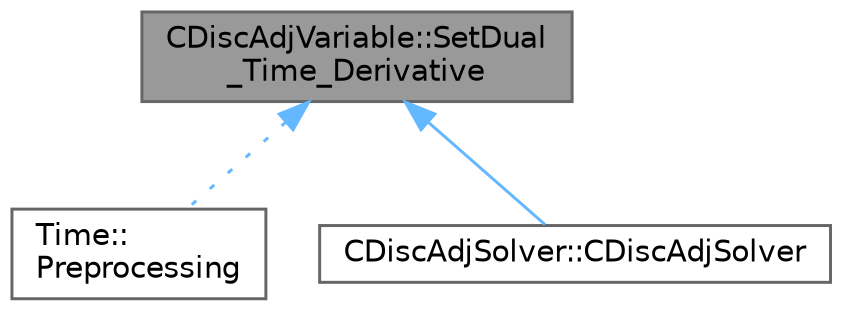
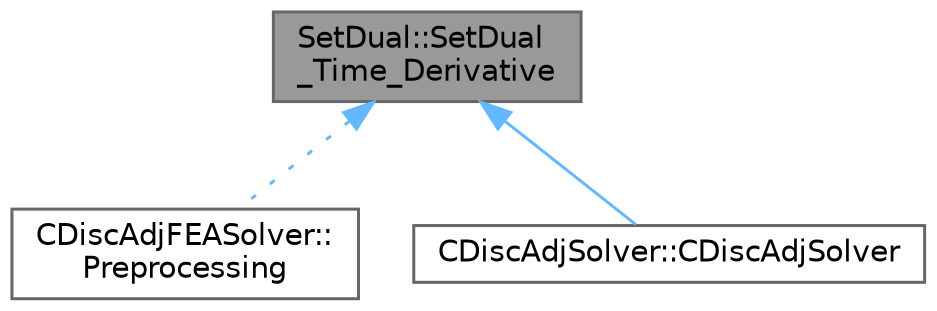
node "CDiscAdjVariable::SetDual _Time_Derivative": label "CDiscAdjVariable::SetDual _Time_Derivative" -> "SetDual::SetDual _Time_Derivative"
node "Time:: Preprocessing": label "Time:: Preprocessing" -> "CDiscAdjFEASolver:: Preprocessing"
